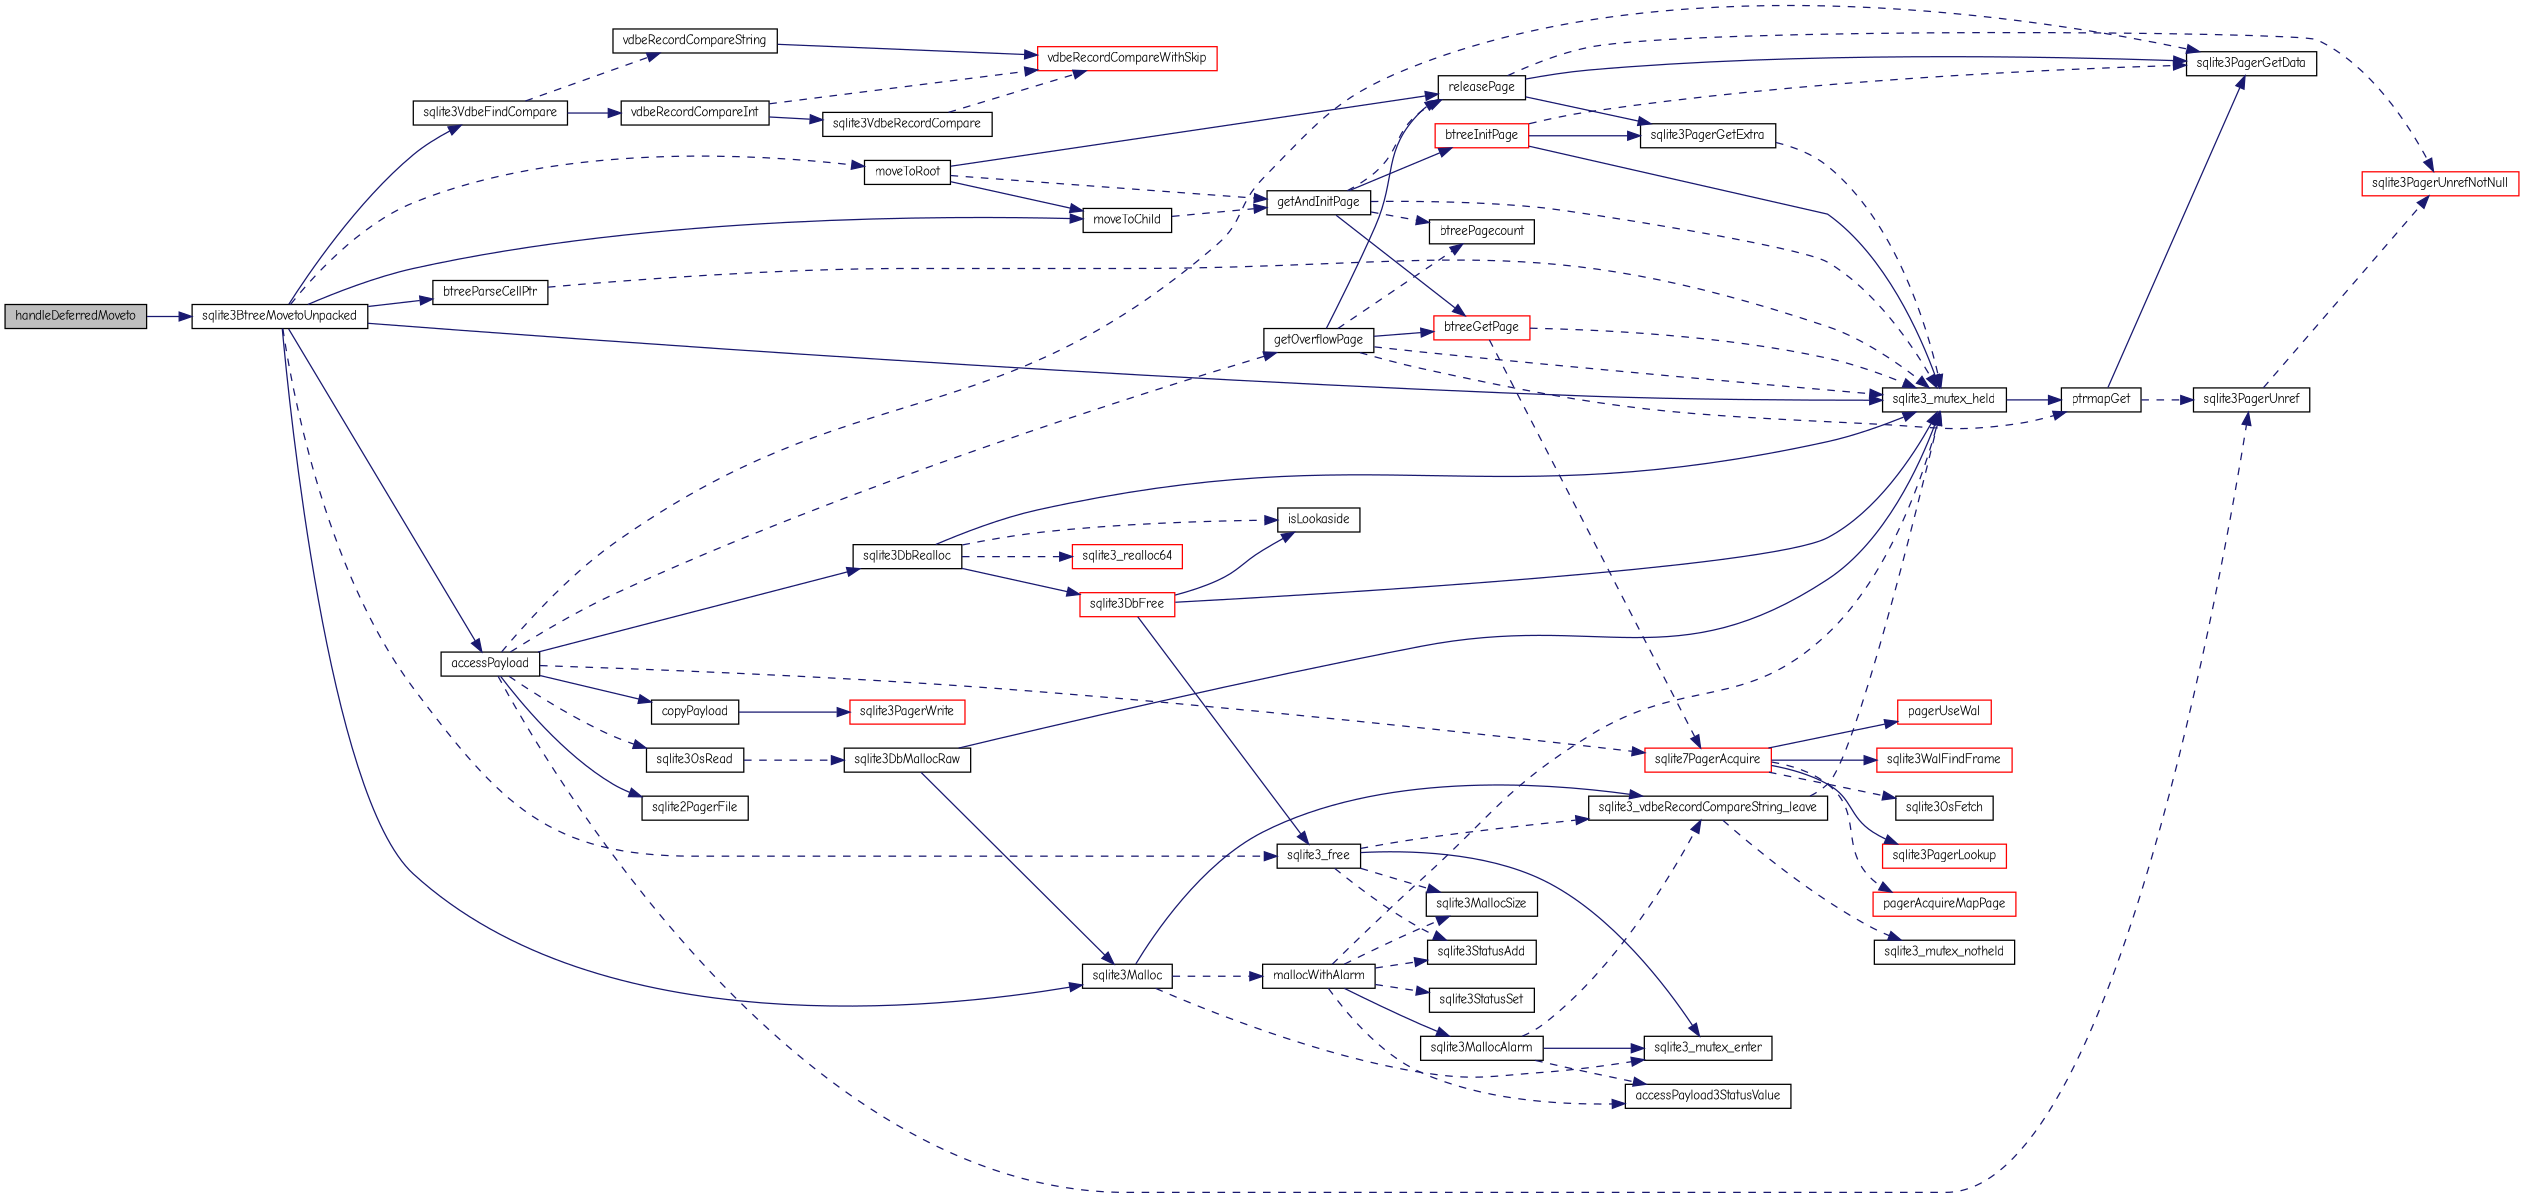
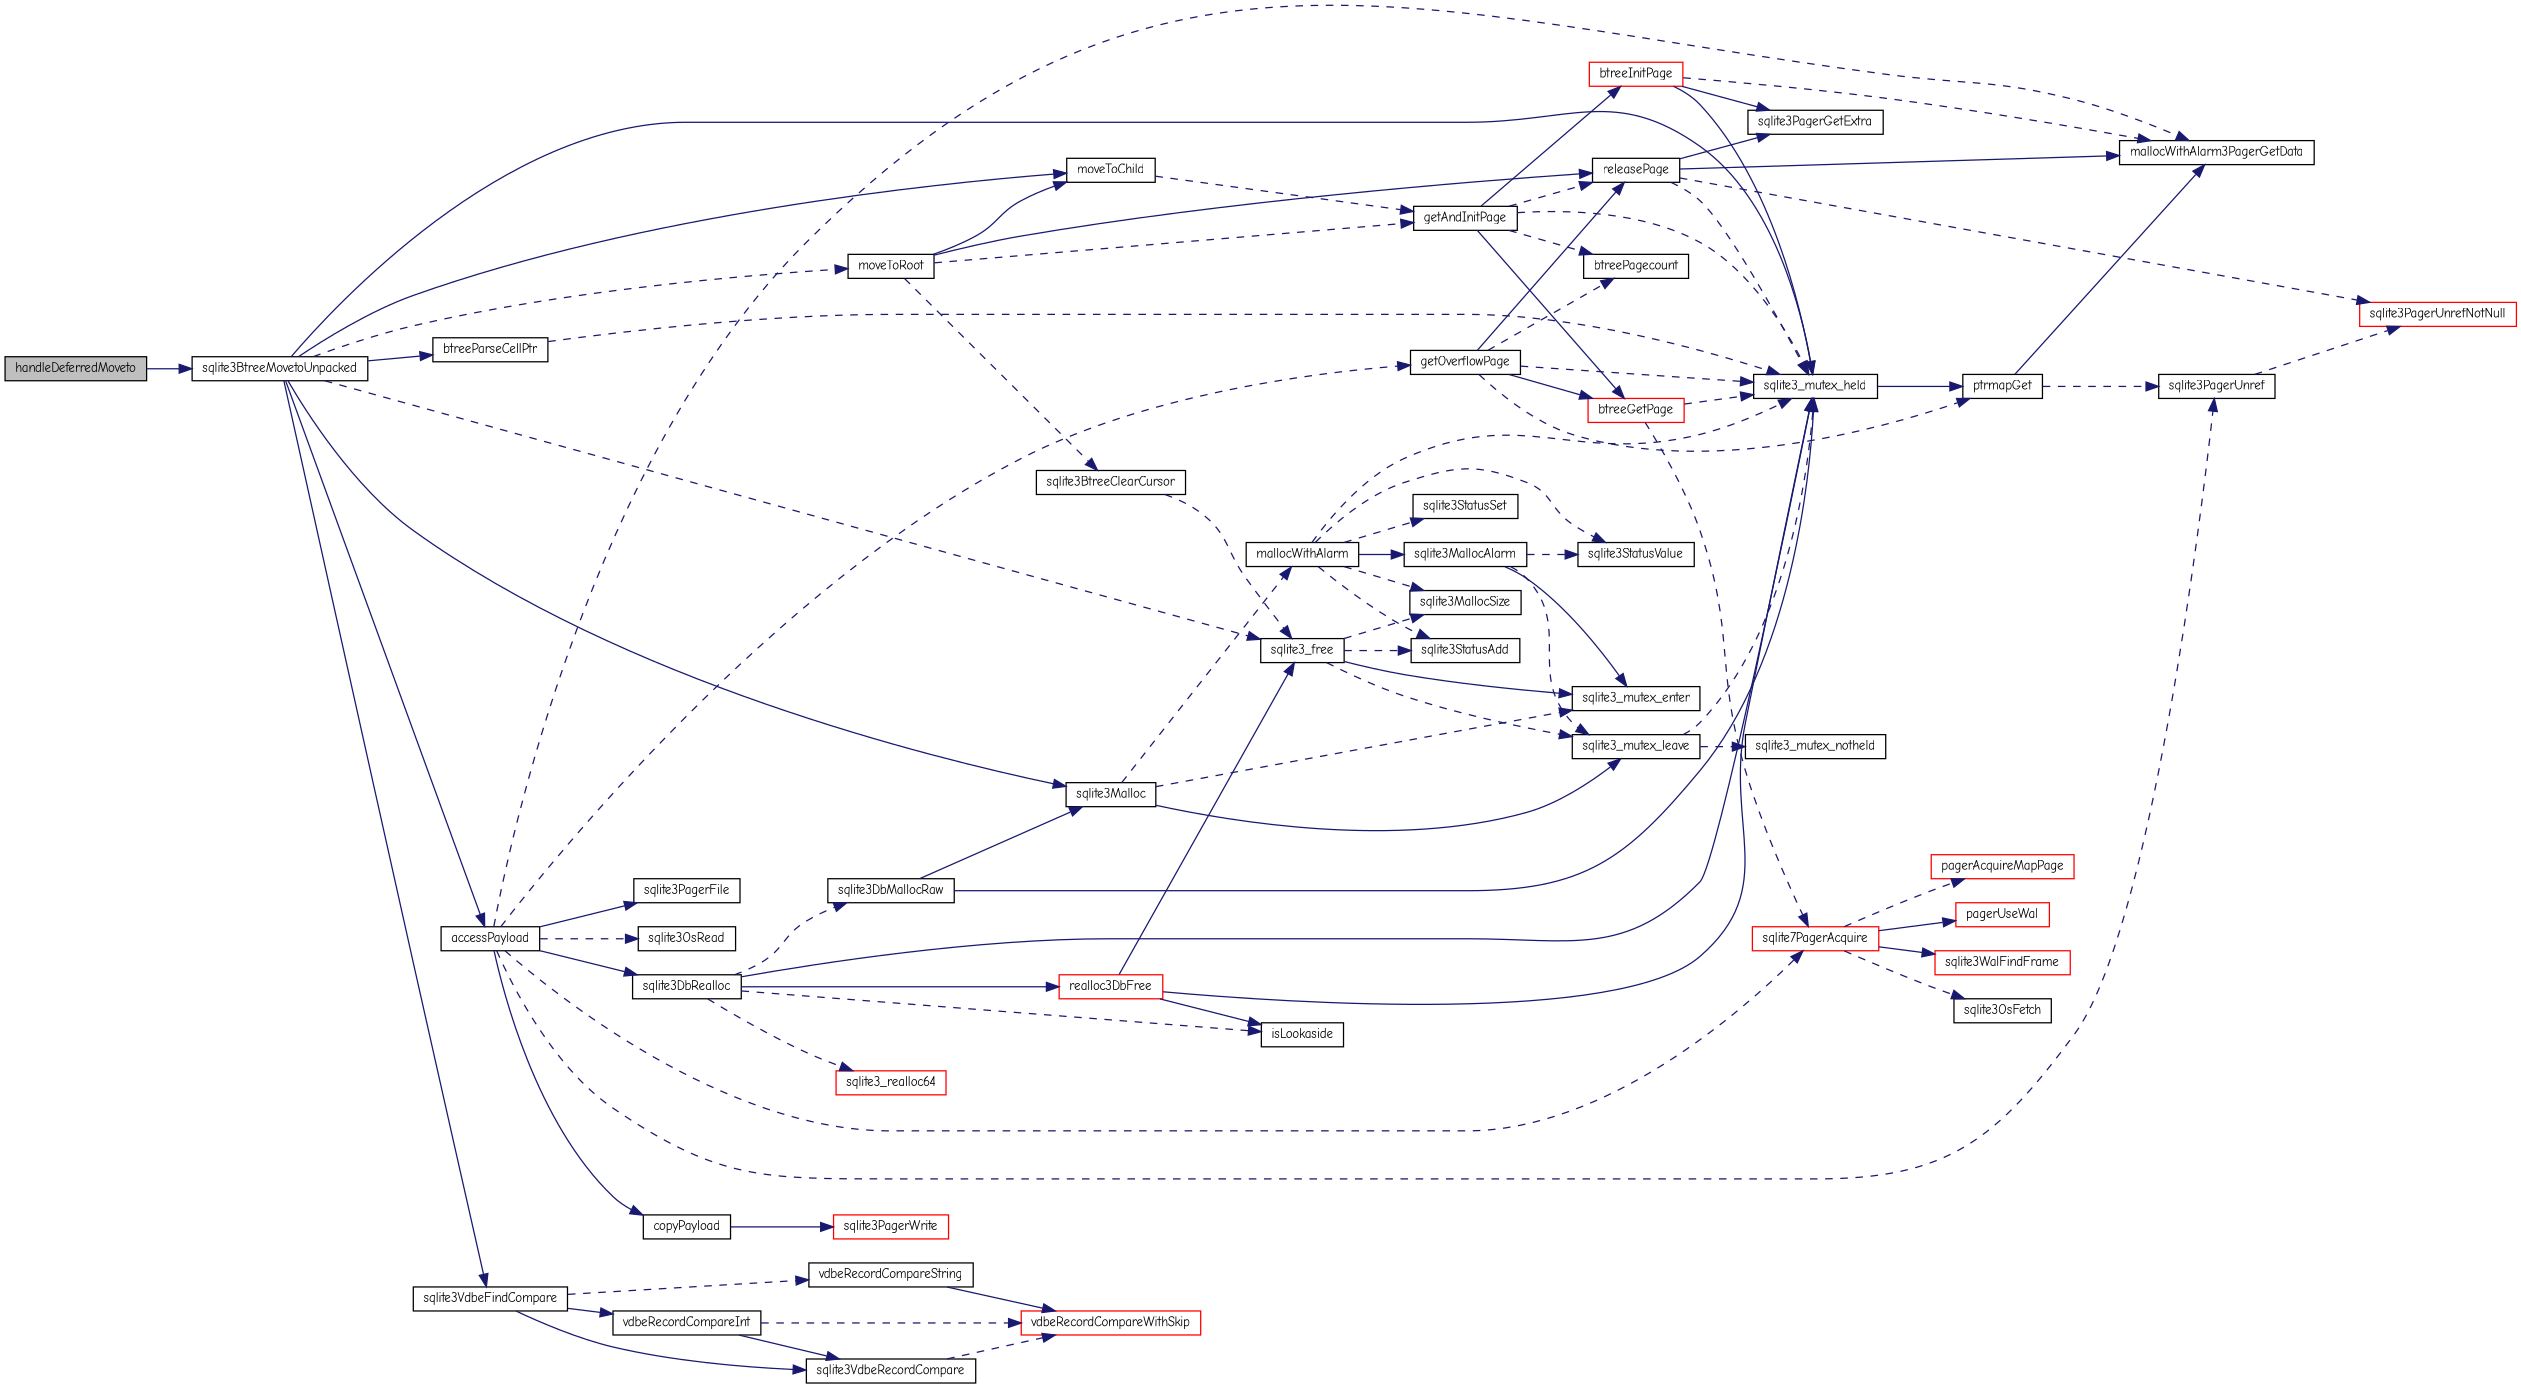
node "sqlite3PagerGetData": label "sqlite3PagerGetData" -> "mallocWithAlarm3PagerGetData"
edge "sqlite3PagerGetExtra" -> "sqlite3_mutex_held": now "releasePage" -> "sqlite3_mutex_held"
node "sqlite3BtreeClearCursor": added
node "sqlite3DbFree": label "sqlite3DbFree" -> "realloc3DbFree"
edge "sqlite3OsRead" -> "sqlite3DbMallocRaw": now "sqlite3DbRealloc" -> "sqlite3DbMallocRaw"
node "sqlite2PagerFile": label "sqlite2PagerFile" -> "sqlite3PagerFile"
node "sqlite3_vdbeRecordCompareString_leave": label "sqlite3_vdbeRecordCompareString_leave" -> "sqlite3_mutex_leave"
node "sqlite3PagerLookup": removed
node "accessPayload3StatusValue": label "accessPayload3StatusValue" -> "sqlite3StatusValue"
edge "sqlite3VdbeFindCompare" -> "sqlite3VdbeRecordCompare": added
